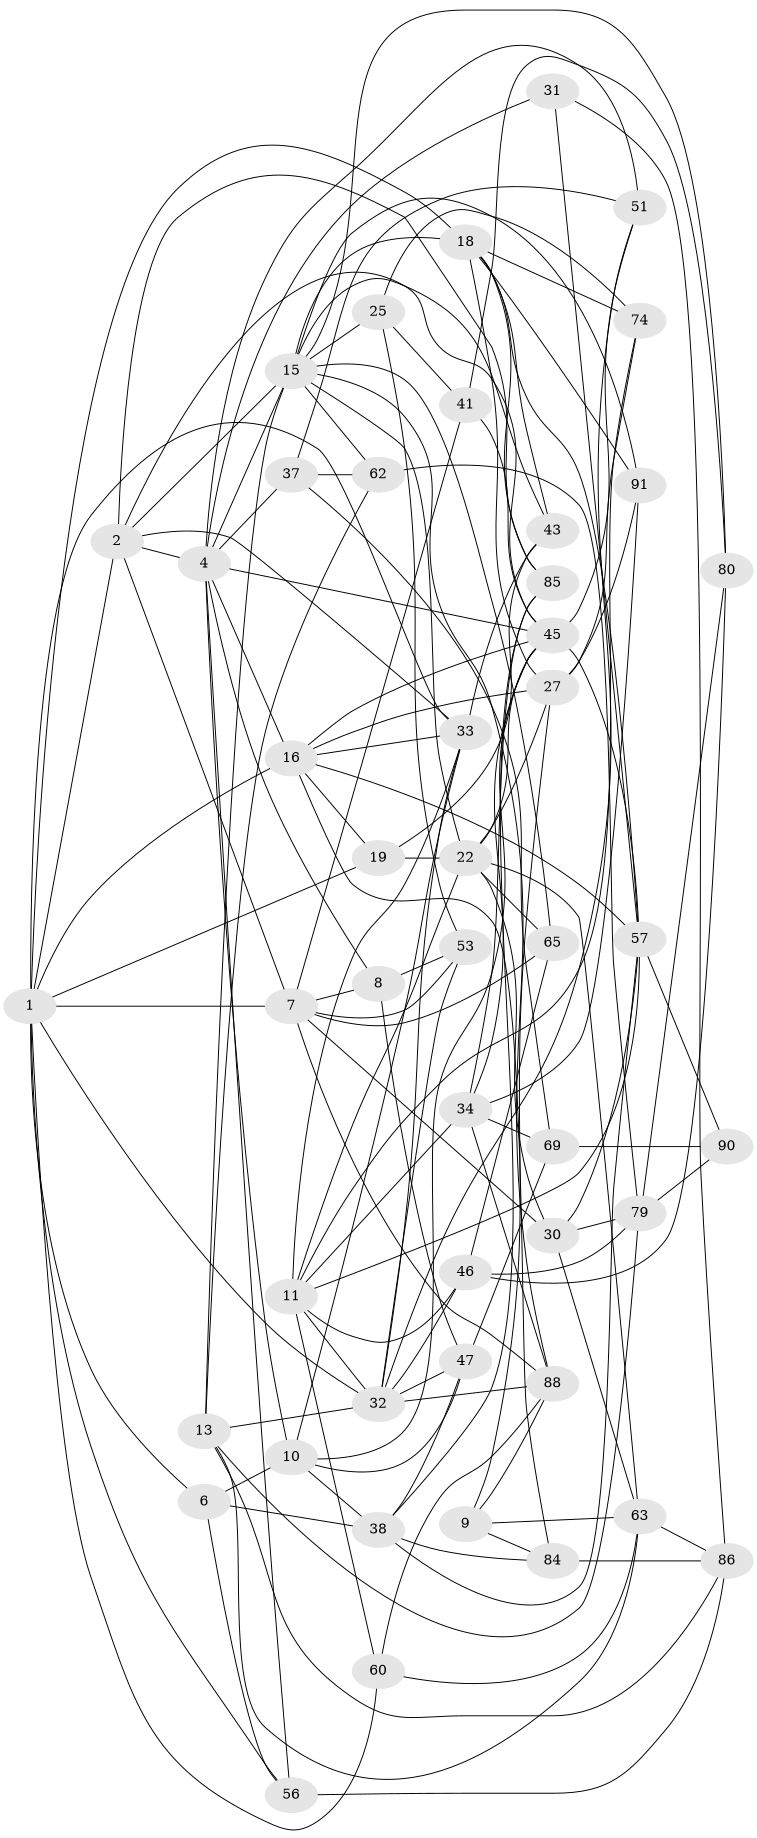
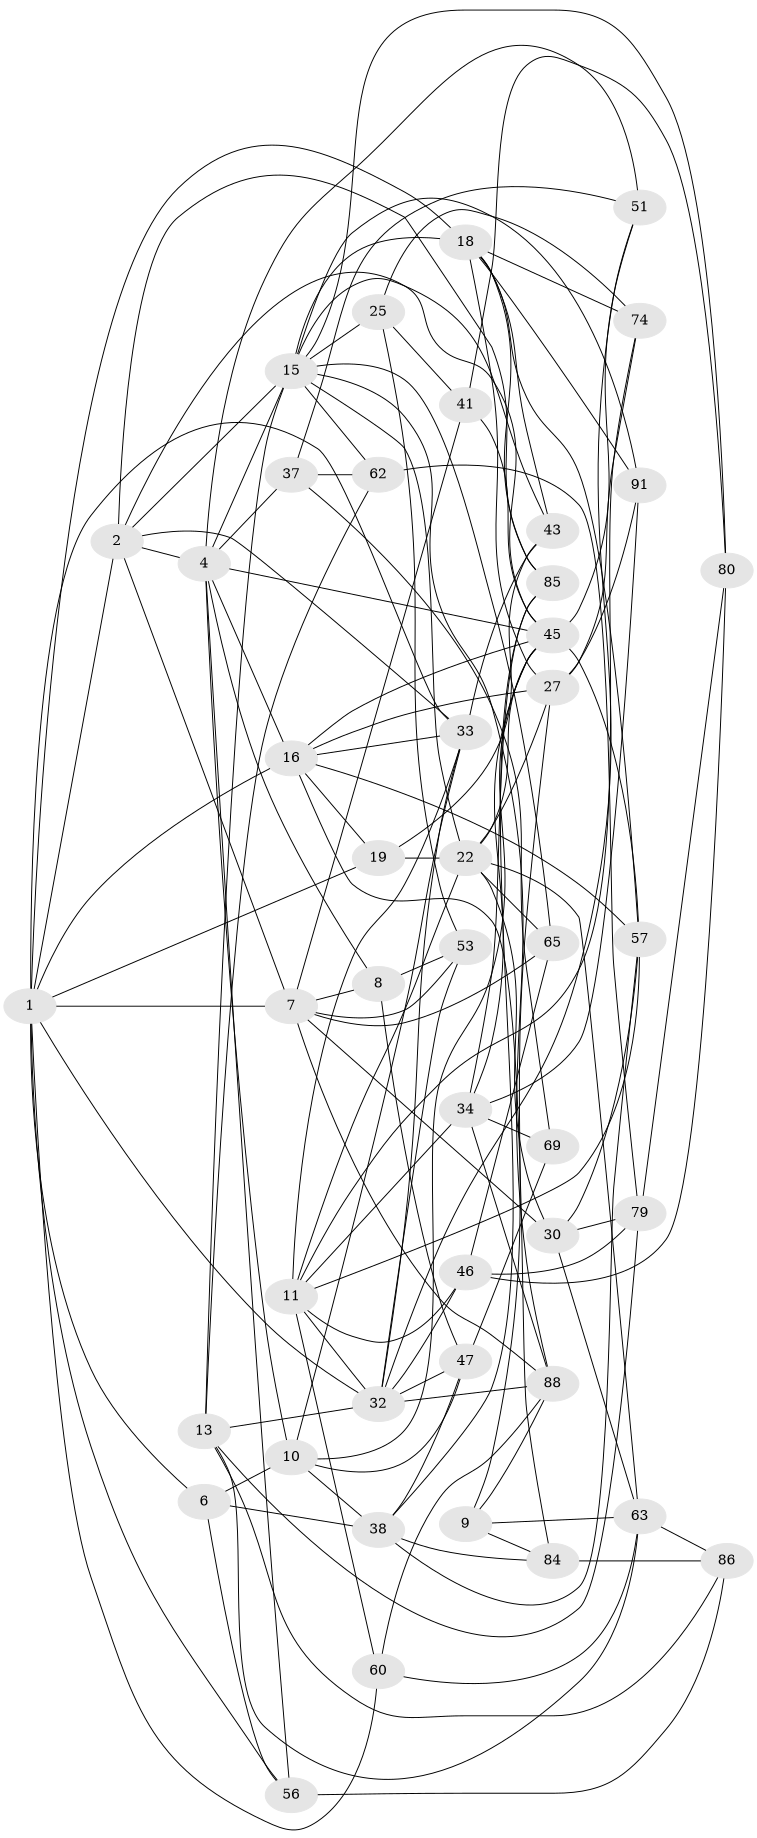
node "31": removed
node "90": removed
